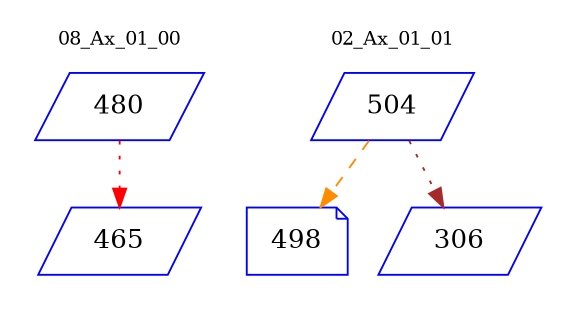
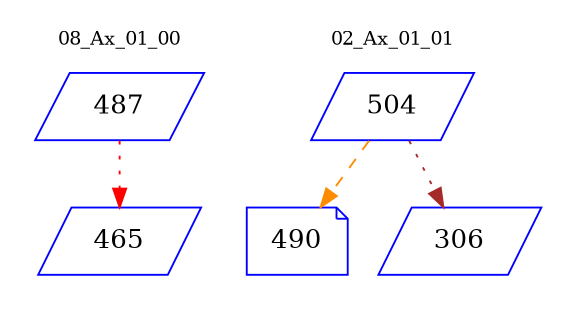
node "480": label "480" -> "487"
node "498": label "498" -> "490"
